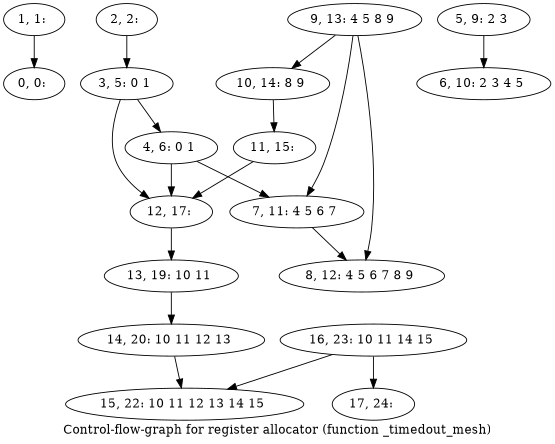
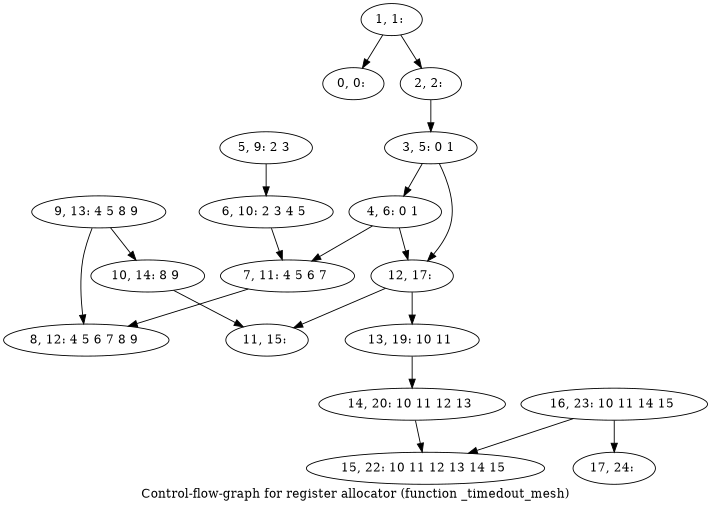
edge "1, 1:" -> "2, 2:": added
edge "9, 13: 4 5 8 9" -> "7, 11: 4 5 6 7": now "6, 10: 2 3 4 5" -> "7, 11: 4 5 6 7"
edge "11, 15:" -> "12, 17:": reversed
